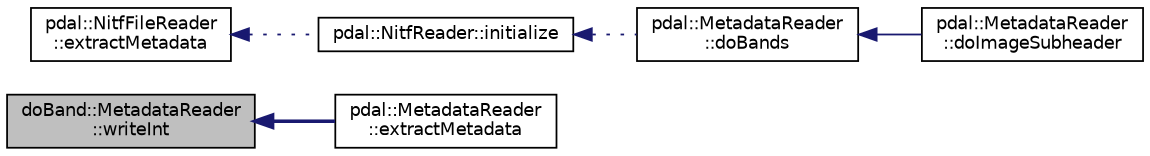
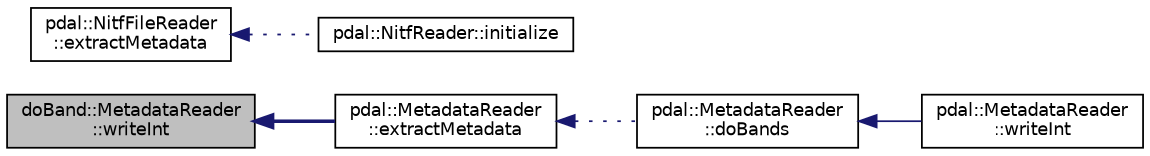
edge "pdal::MetadataReader ::doBands" -> "pdal::NitfReader::initialize": now "pdal::MetadataReader ::doBands" -> "pdal::MetadataReader ::extractMetadata"
node "pdal::MetadataReader ::doImageSubheader": label "pdal::MetadataReader ::doImageSubheader" -> "pdal::MetadataReader ::writeInt"
